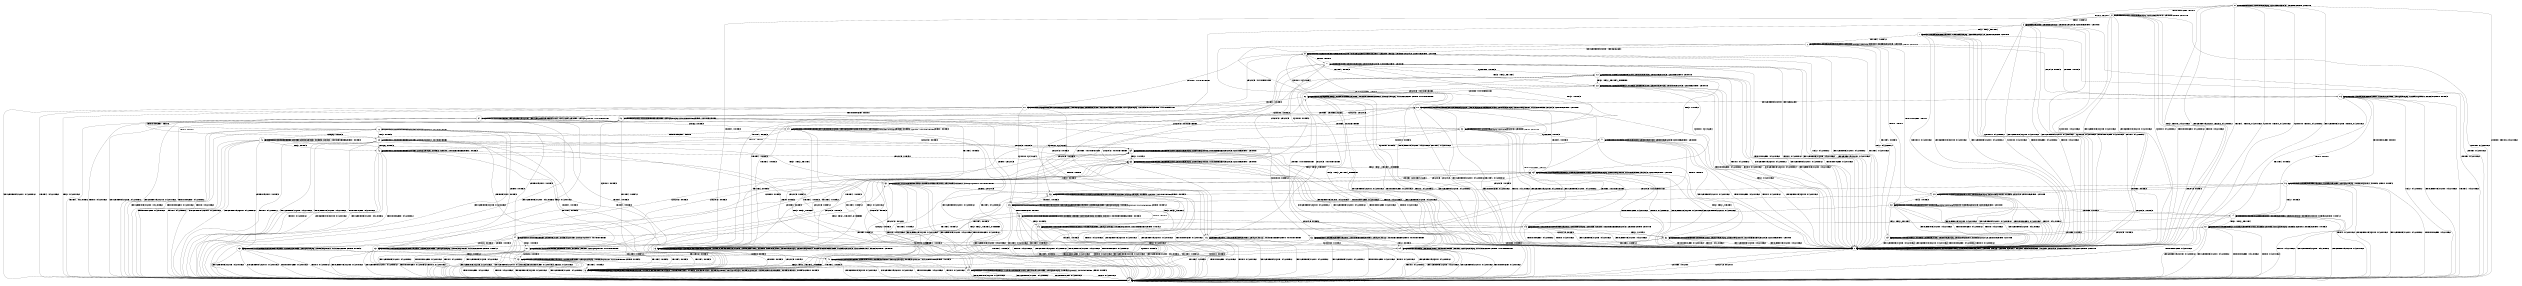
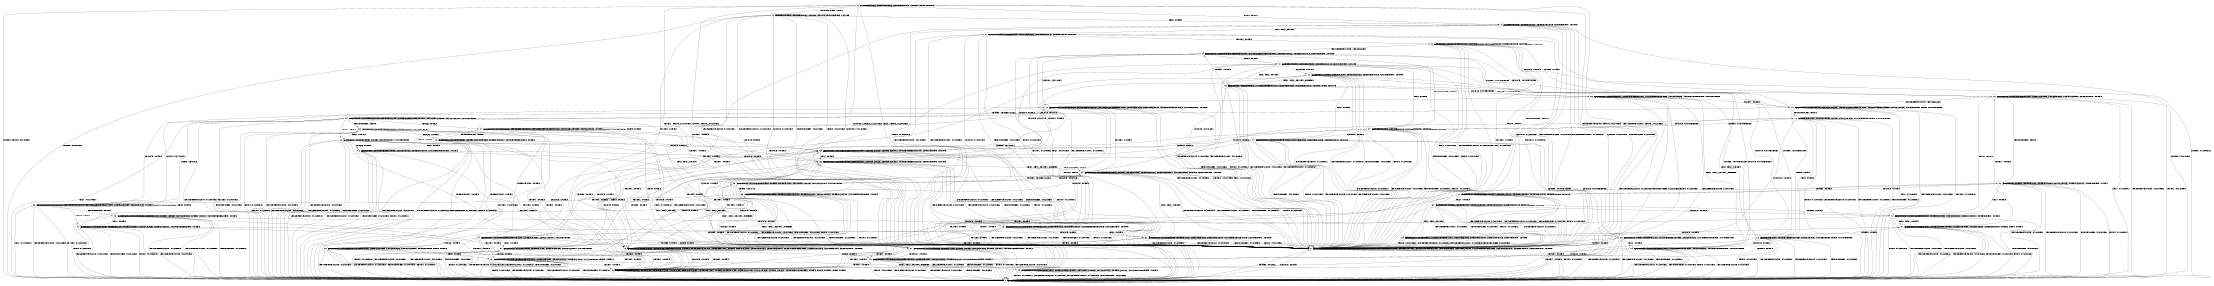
edge "s10" -> "s34": reversed
edge "s18" -> "s6": removed, label "NEWKEYS / NO_RESP"
